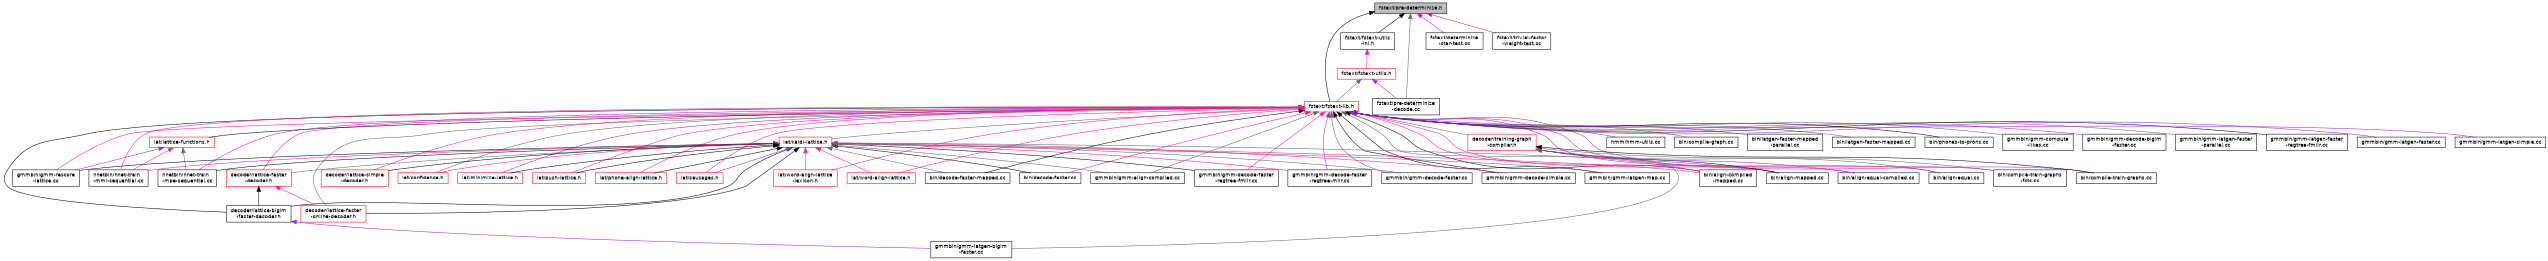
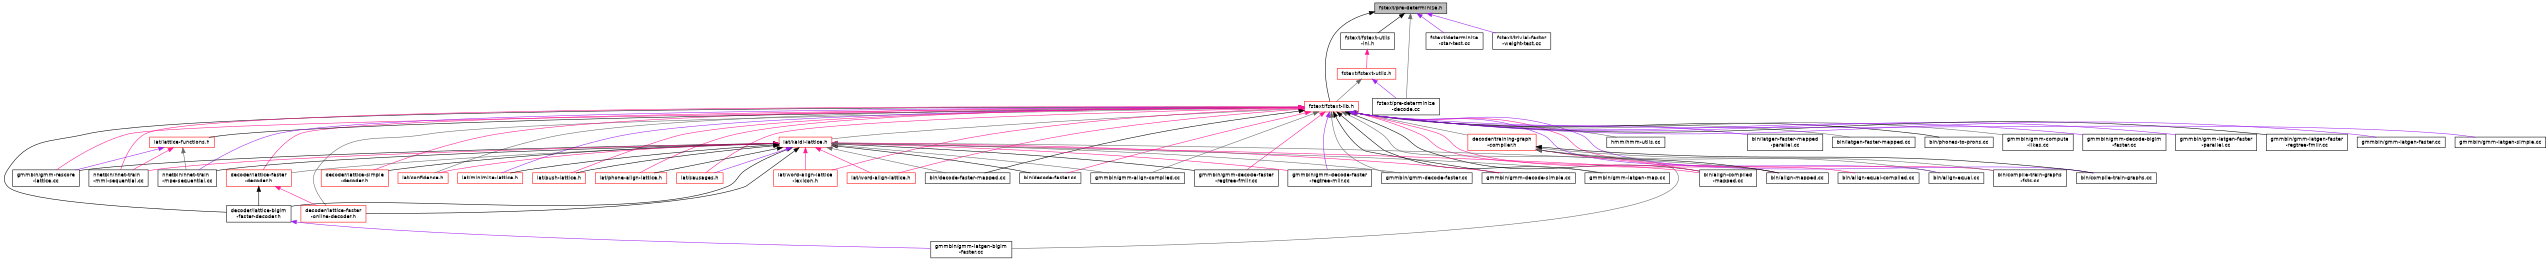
edge "gmmbin/gmm-latgen-faster -parallel.cc" -> "fstext/fstext-lib.h": color gray40 -> purple
node "bin/compile-graph.cc": removed
edge "bin/align-equal-compiled.cc" -> "decoder/training-graph -compiler.h": removed
